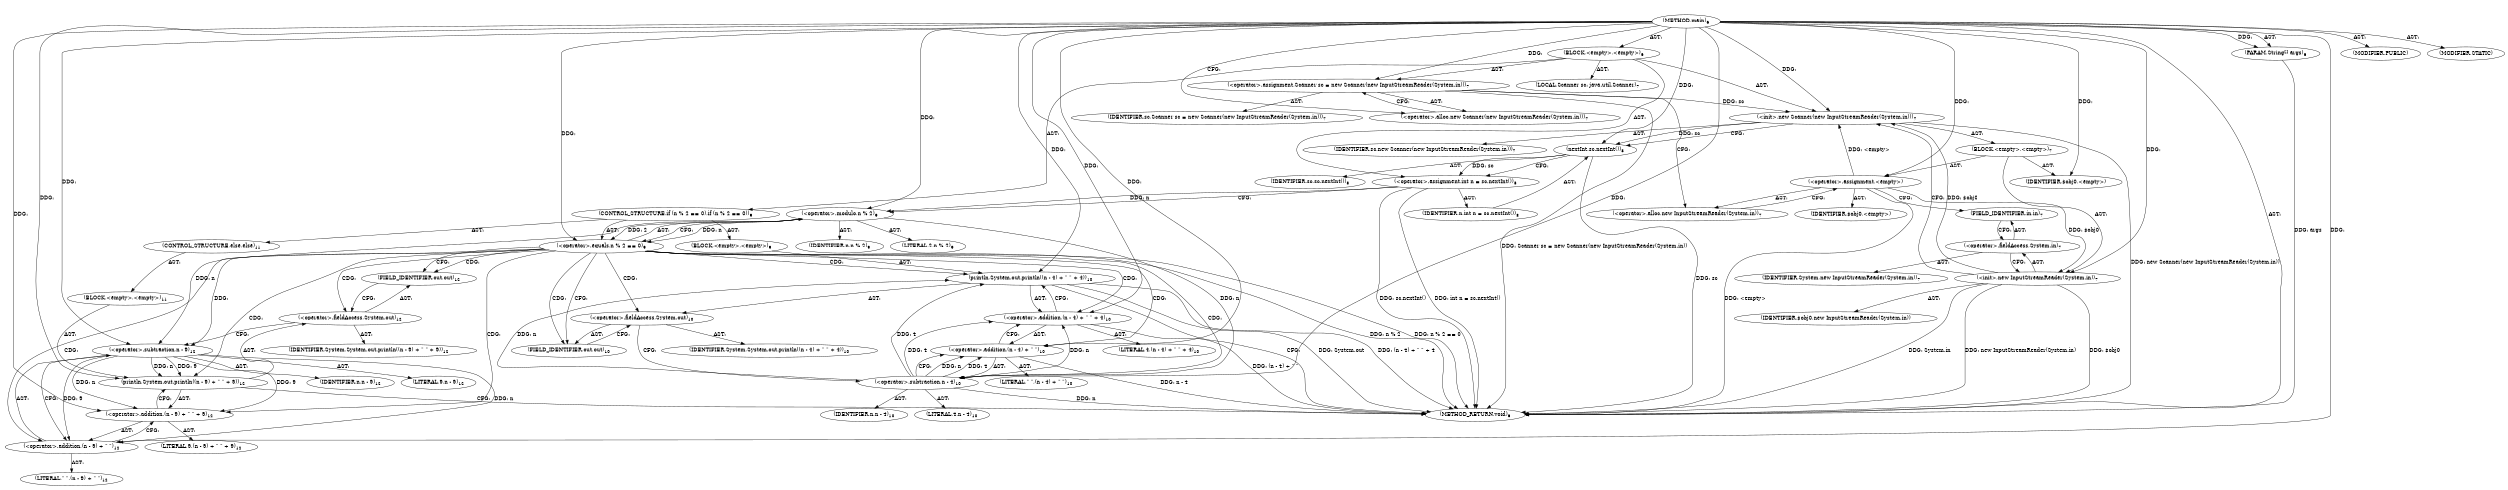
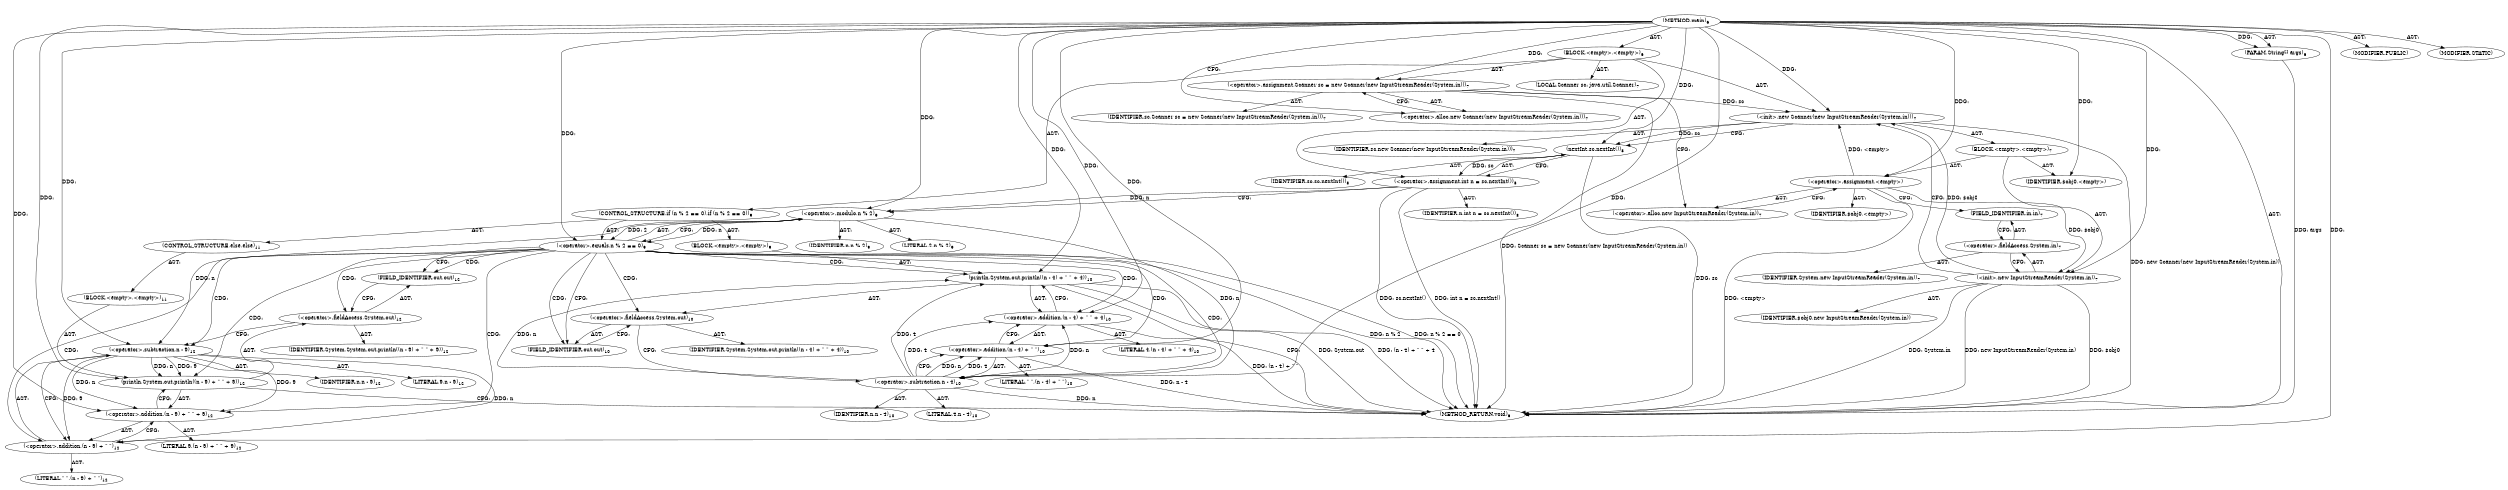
edge "(IDENTIFIER,n,int n = sc.nextInt())" -> "(nextInt,sc.nextInt())": now "(<operator>.assignment,int n = sc.nextInt())" -> "(nextInt,sc.nextInt())"
edge "(<operator>.equals,n % 2 == 0)" -> "(<operator>.subtraction,n - 9)": label "DDG: " -> "CDG: "
